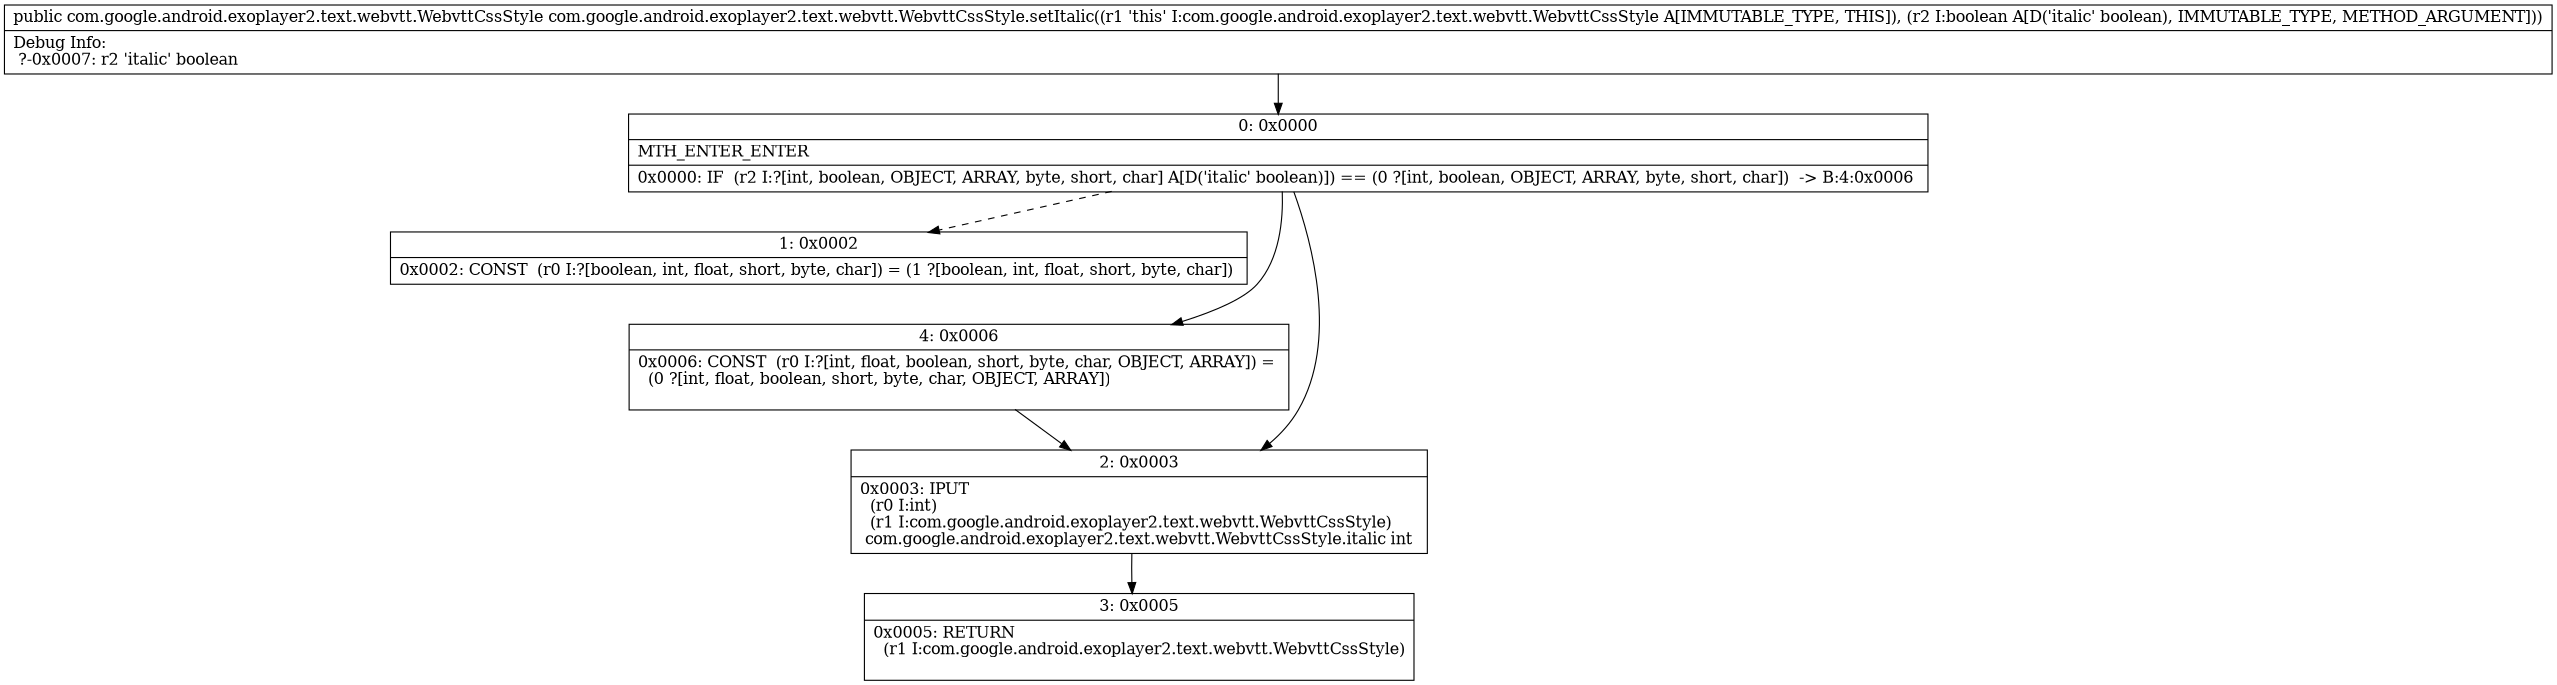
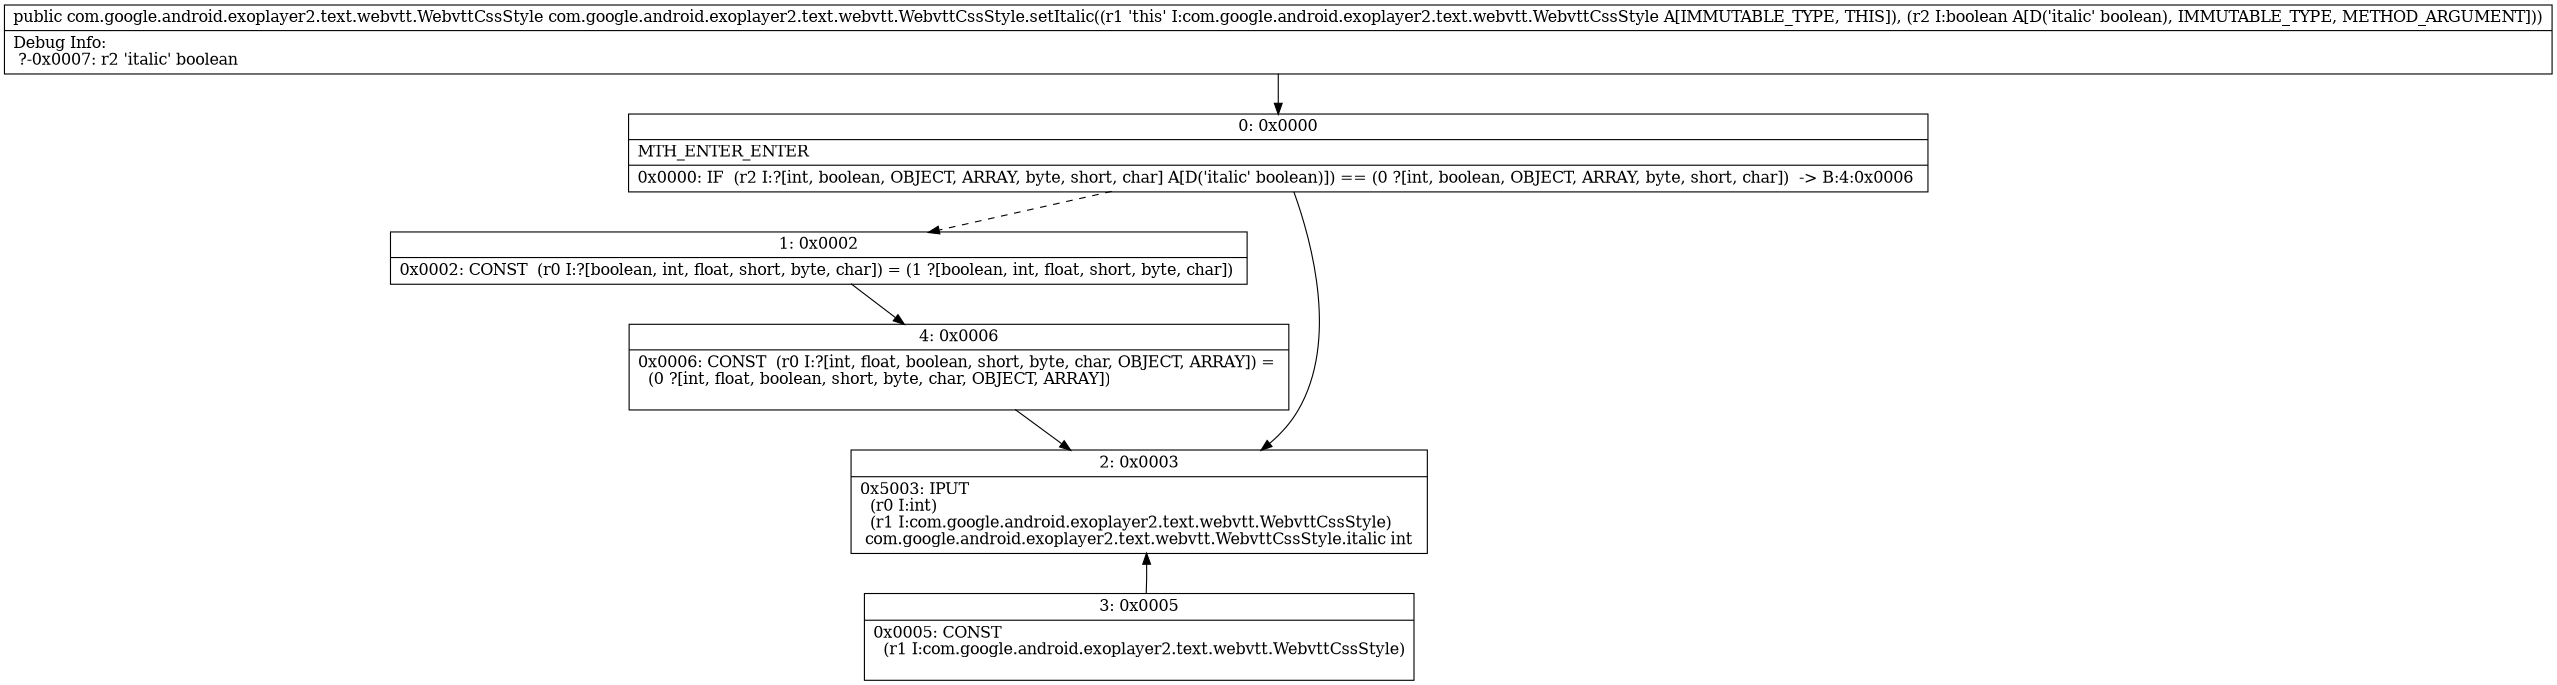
edge "0: 0x0000" -> "4: 0x0006": now "1: 0x0002" -> "4: 0x0006"
node "2: 0x0003": text "0x0003: IPUT" -> "0x5003: IPUT"
edge "2: 0x0003" -> "3: 0x0005": reversed
node "3: 0x0005": text "0x0005: RETURN" -> "0x0005: CONST"
